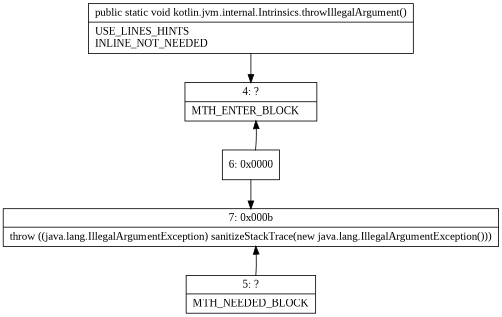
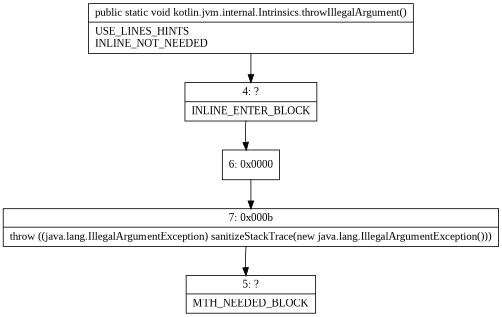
node "4: ?": text "MTH_ENTER_BLOCK" -> "INLINE_ENTER_BLOCK"
edge "6: 0x0000" -> "4: ?": reversed
edge "5: ?" -> "7: 0x000b": reversed
